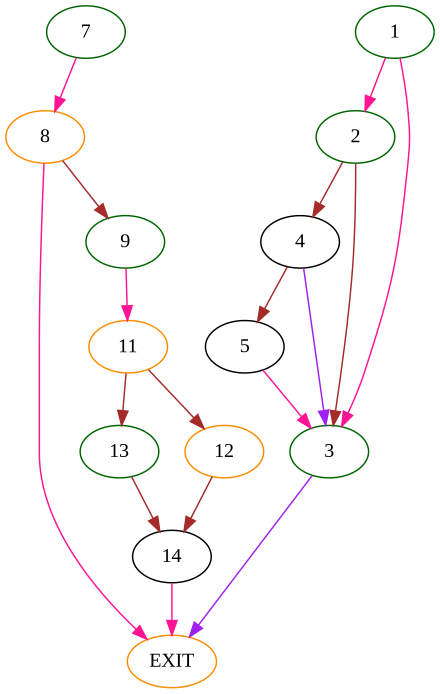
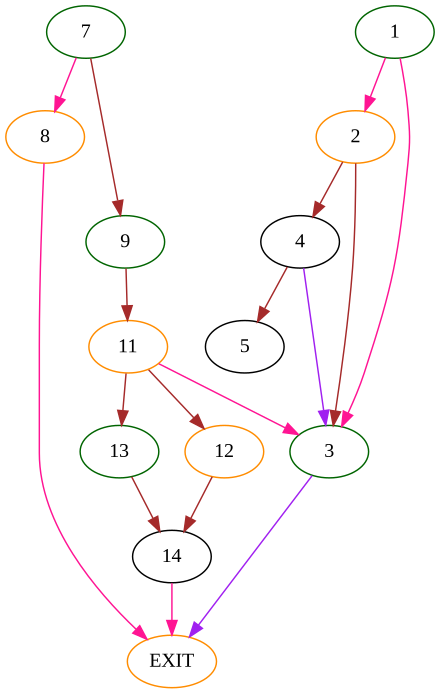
node "2": color darkgreen -> darkorange
edge "8" -> "9": now "7" -> "9"
edge "9" -> "11": color deeppink -> brown
edge "5" -> "3": now "11" -> "3"
